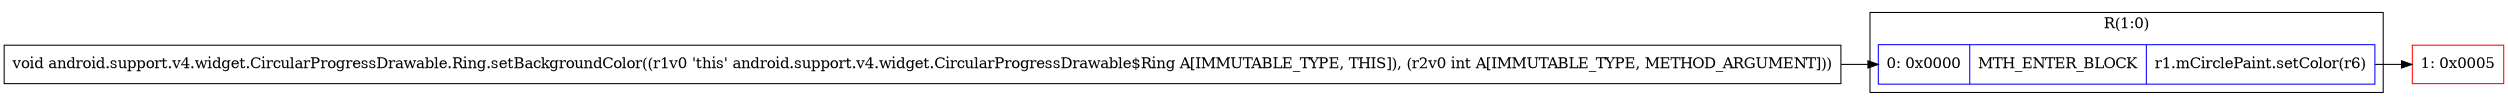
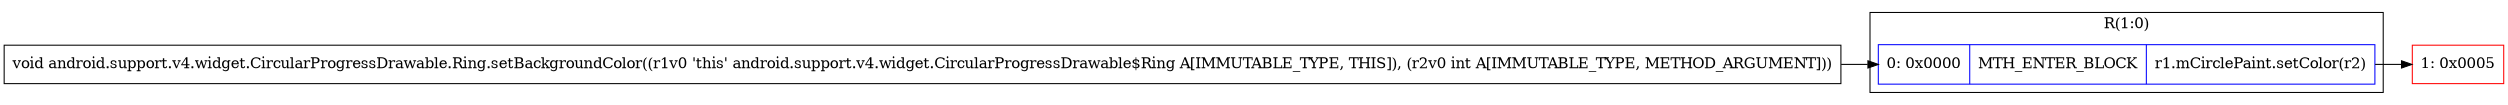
node "0: 0x0000": text "r1.mCirclePaint.setColor(r6)" -> "r1.mCirclePaint.setColor(r2)"
